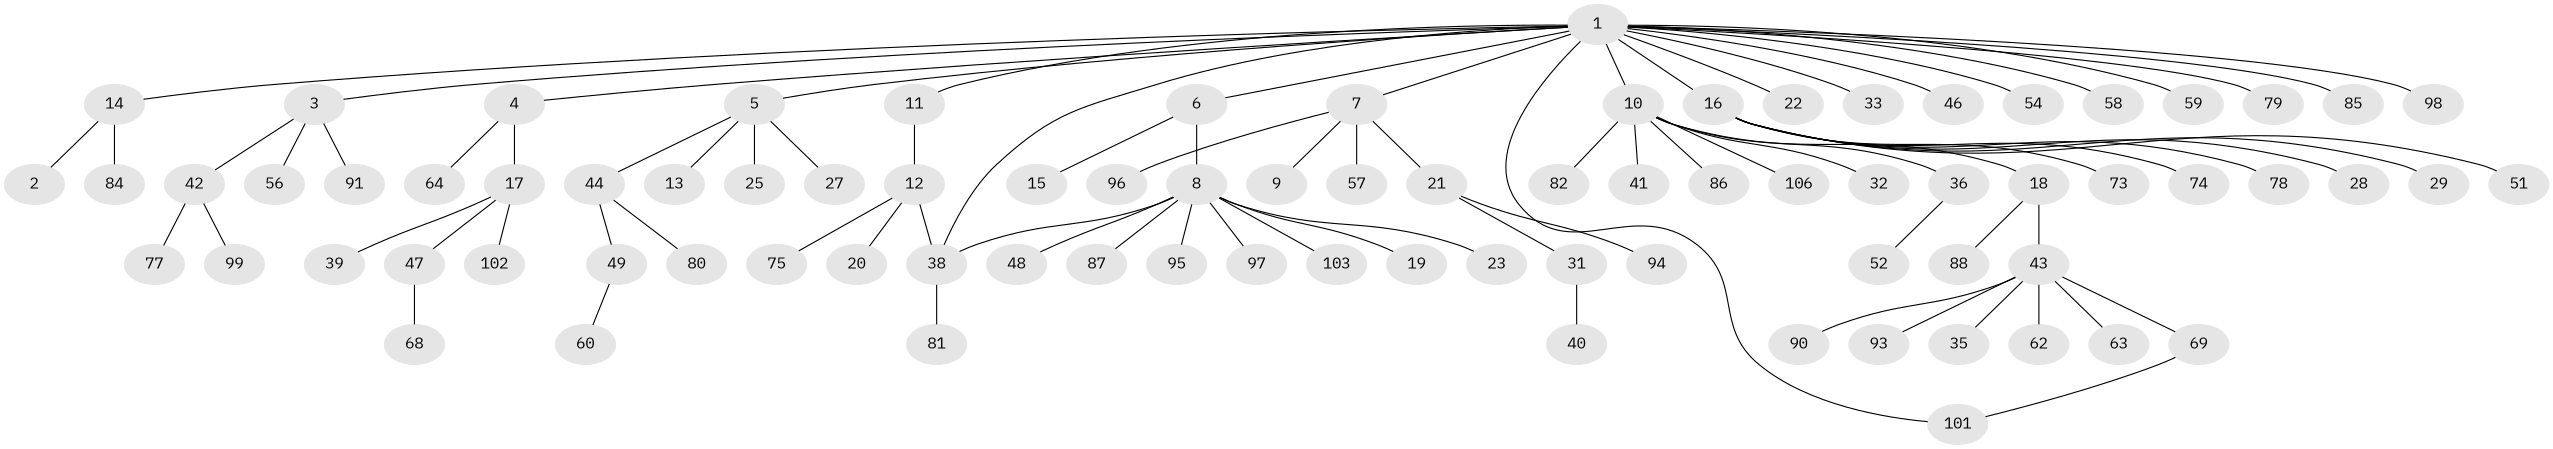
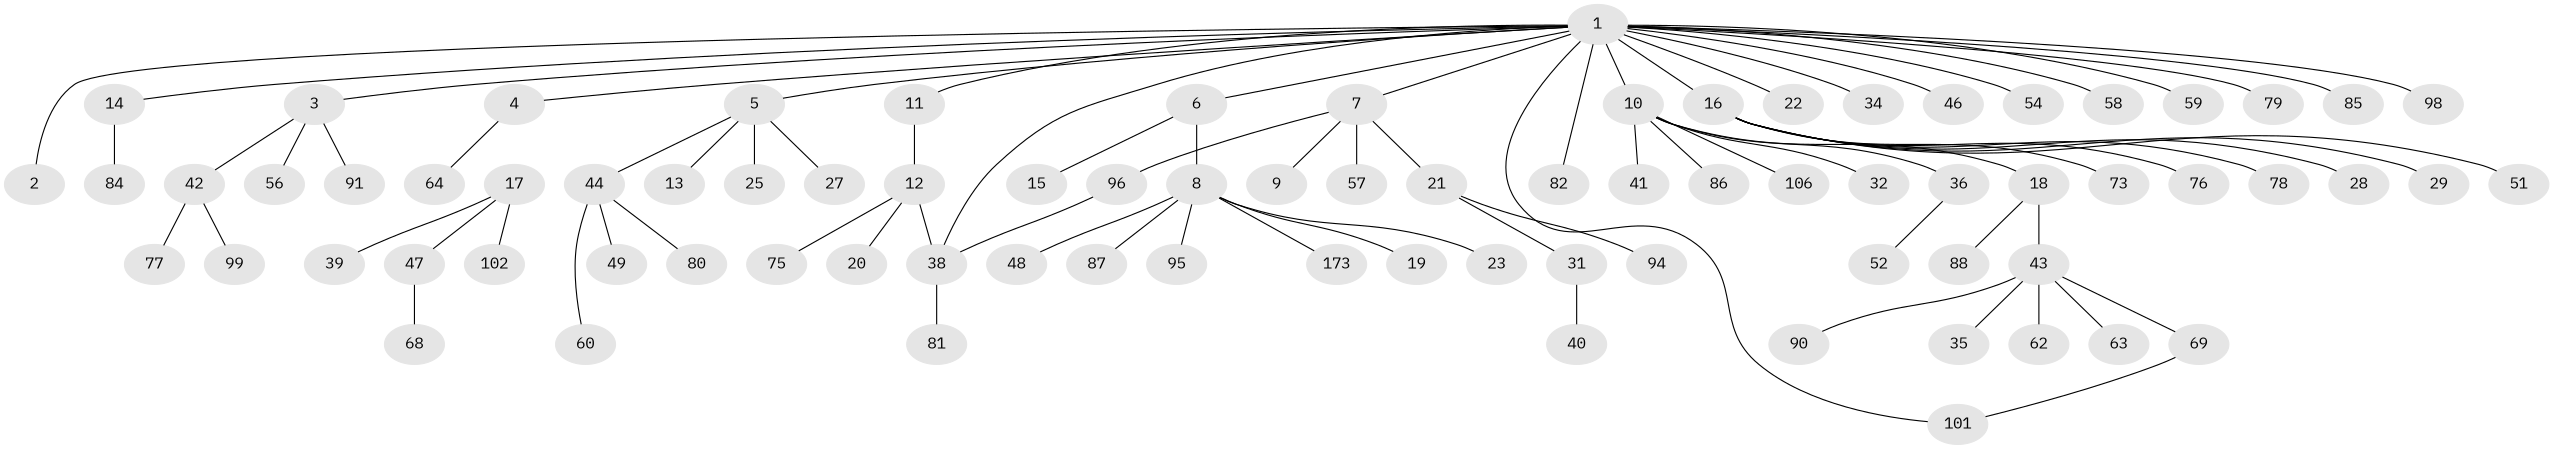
node "33": label "33" -> "34"
edge "14" -- "2": now "1" -- "2"
edge "10" -- "82": now "1" -- "82"
edge "4" -- "17": removed
node "74": label "74" -> "76"
edge "8" -- "38": now "96" -- "38"
node "97": removed
node "103": label "103" -> "173"
edge "49" -- "60": now "44" -- "60"
node "93": removed
